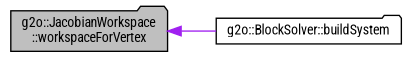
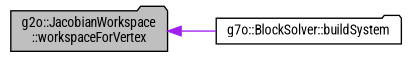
node "g2o::BlockSolver::buildSystem": label "g2o::BlockSolver::buildSystem" -> "g7o::BlockSolver::buildSystem"
